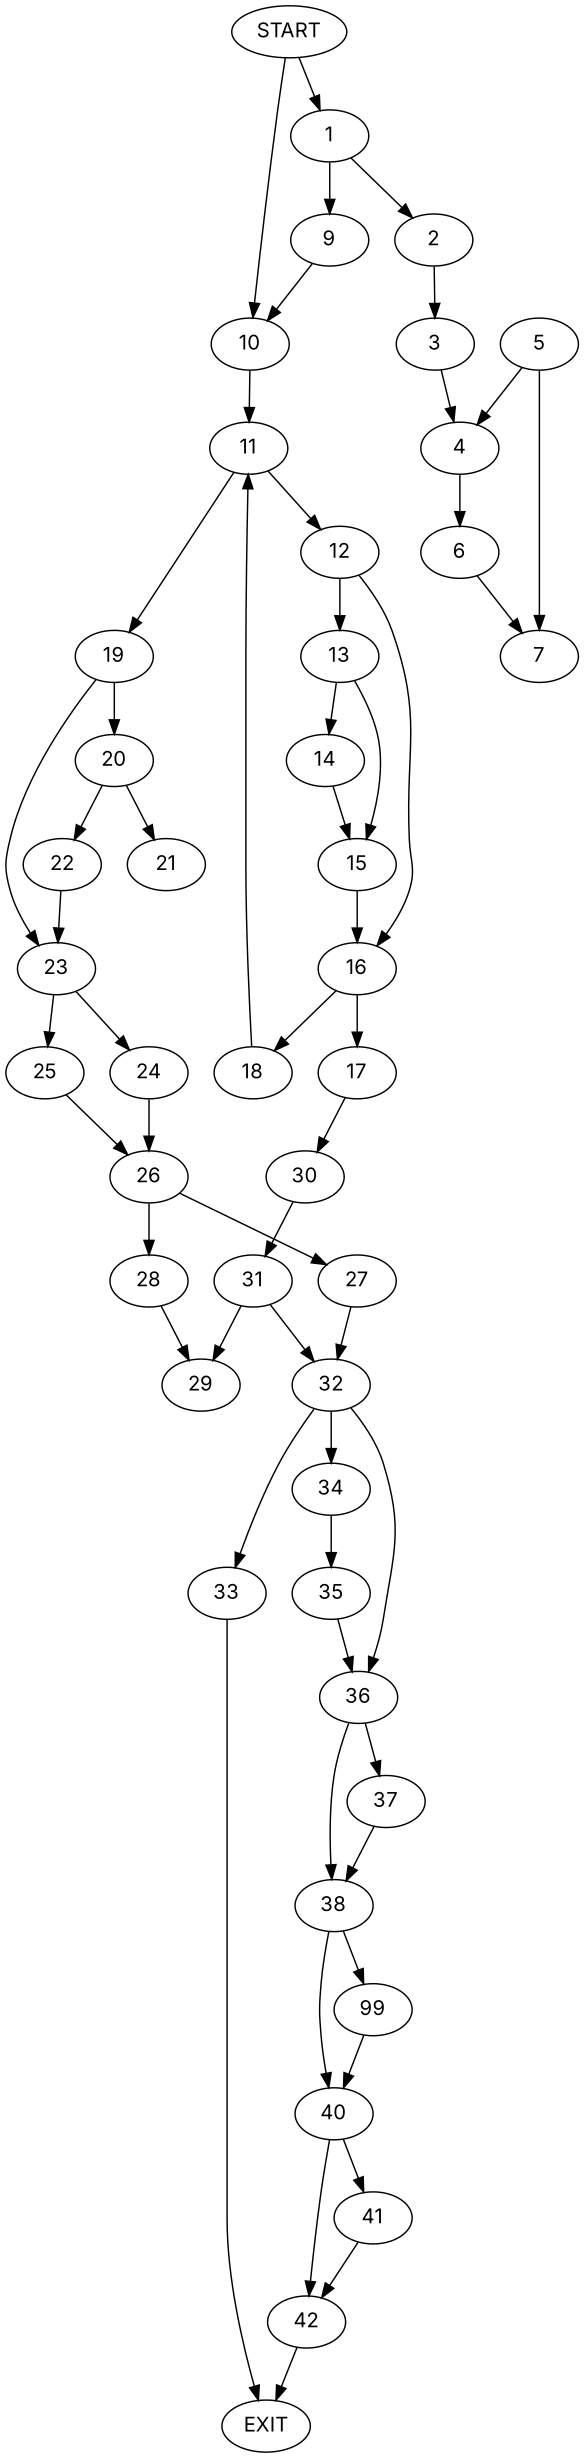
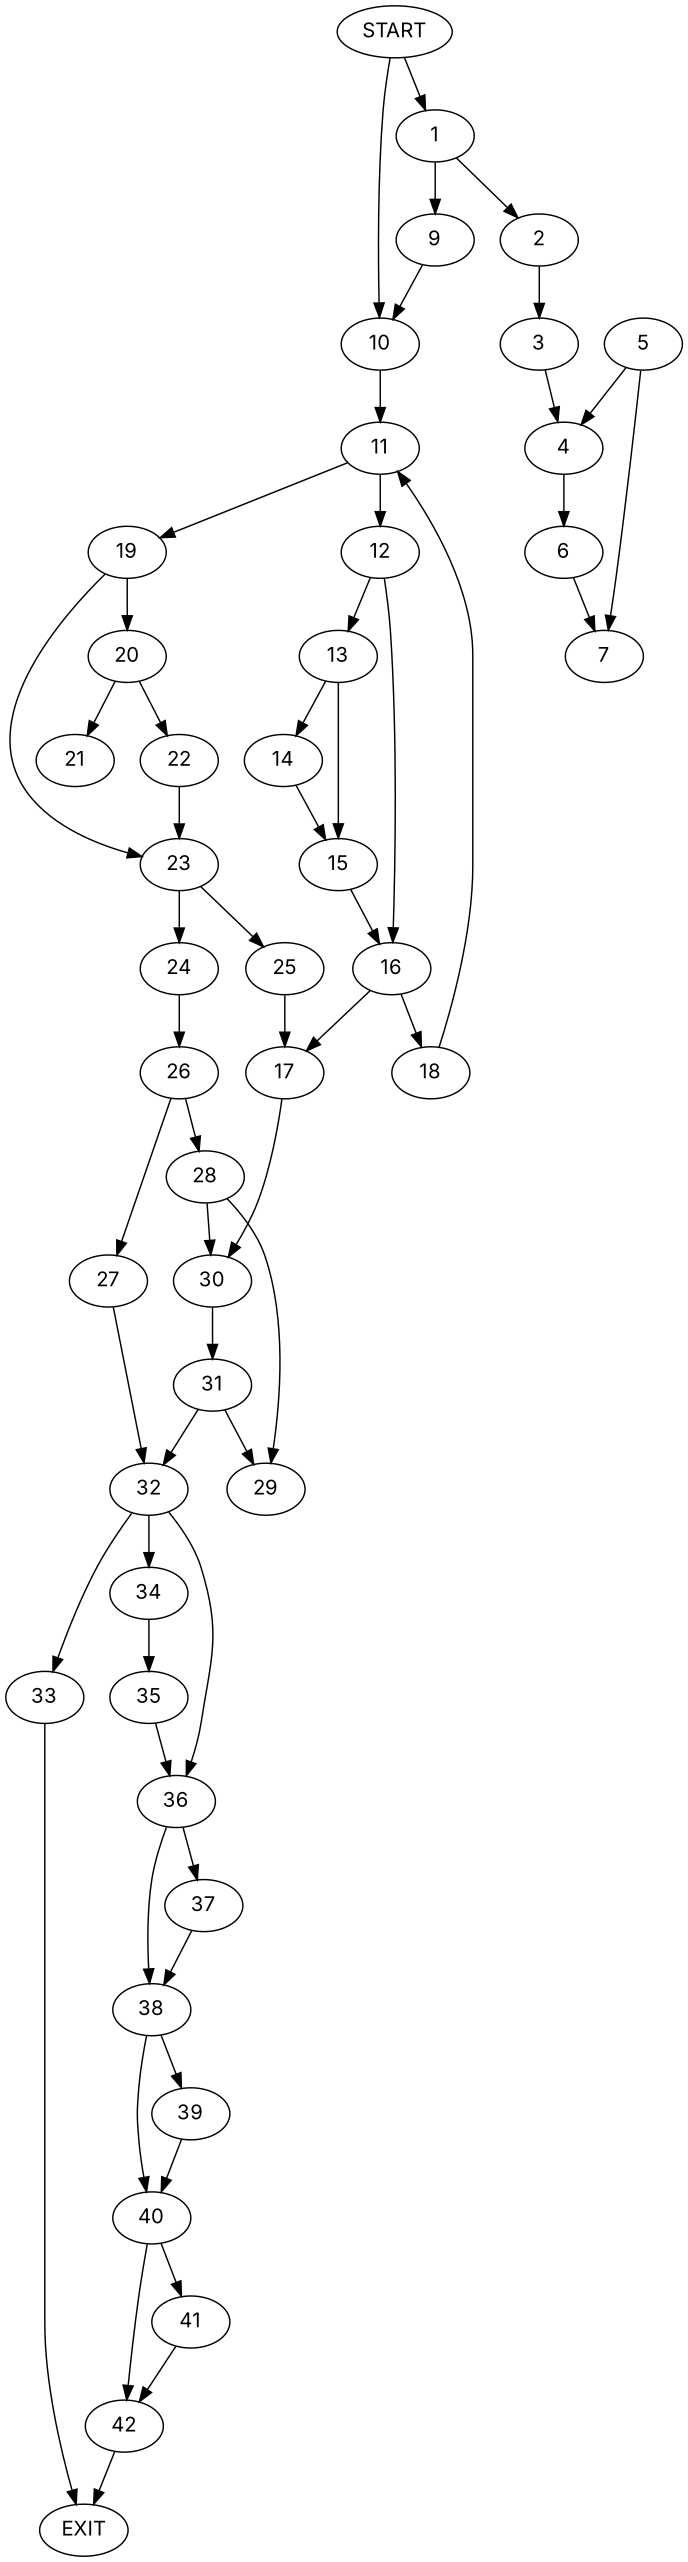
edge "25" -> "26": now "25" -> "17"
edge "28" -> "30": added
node "99": label "99" -> "39"
